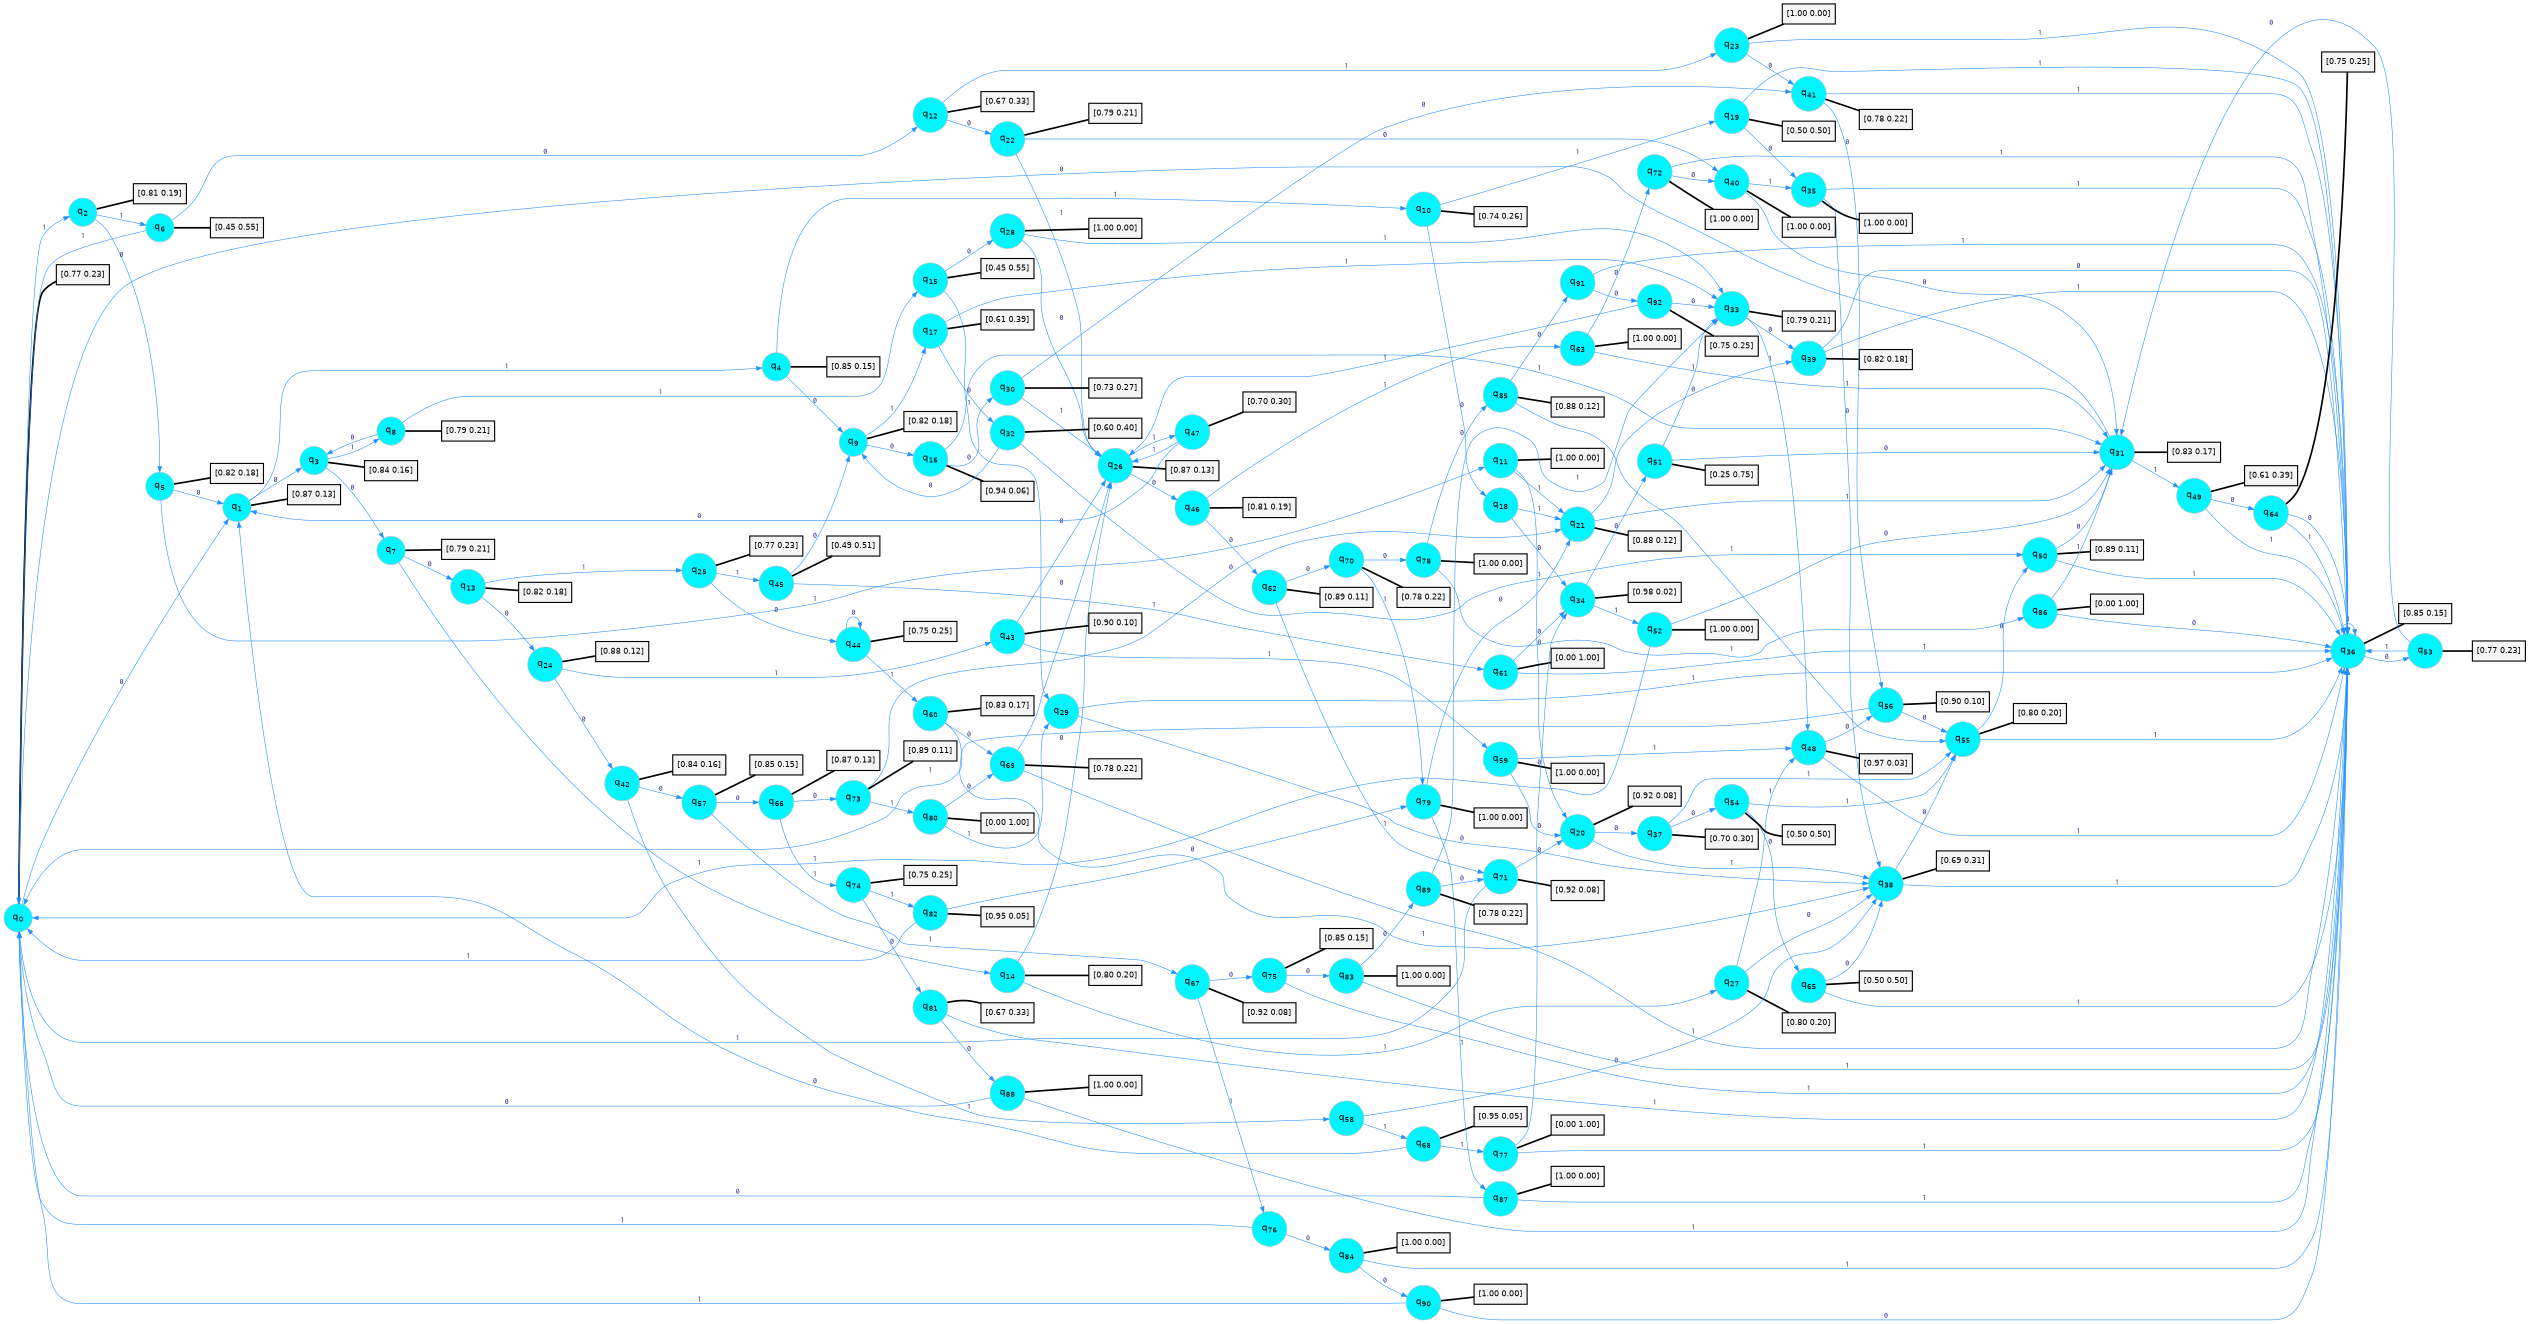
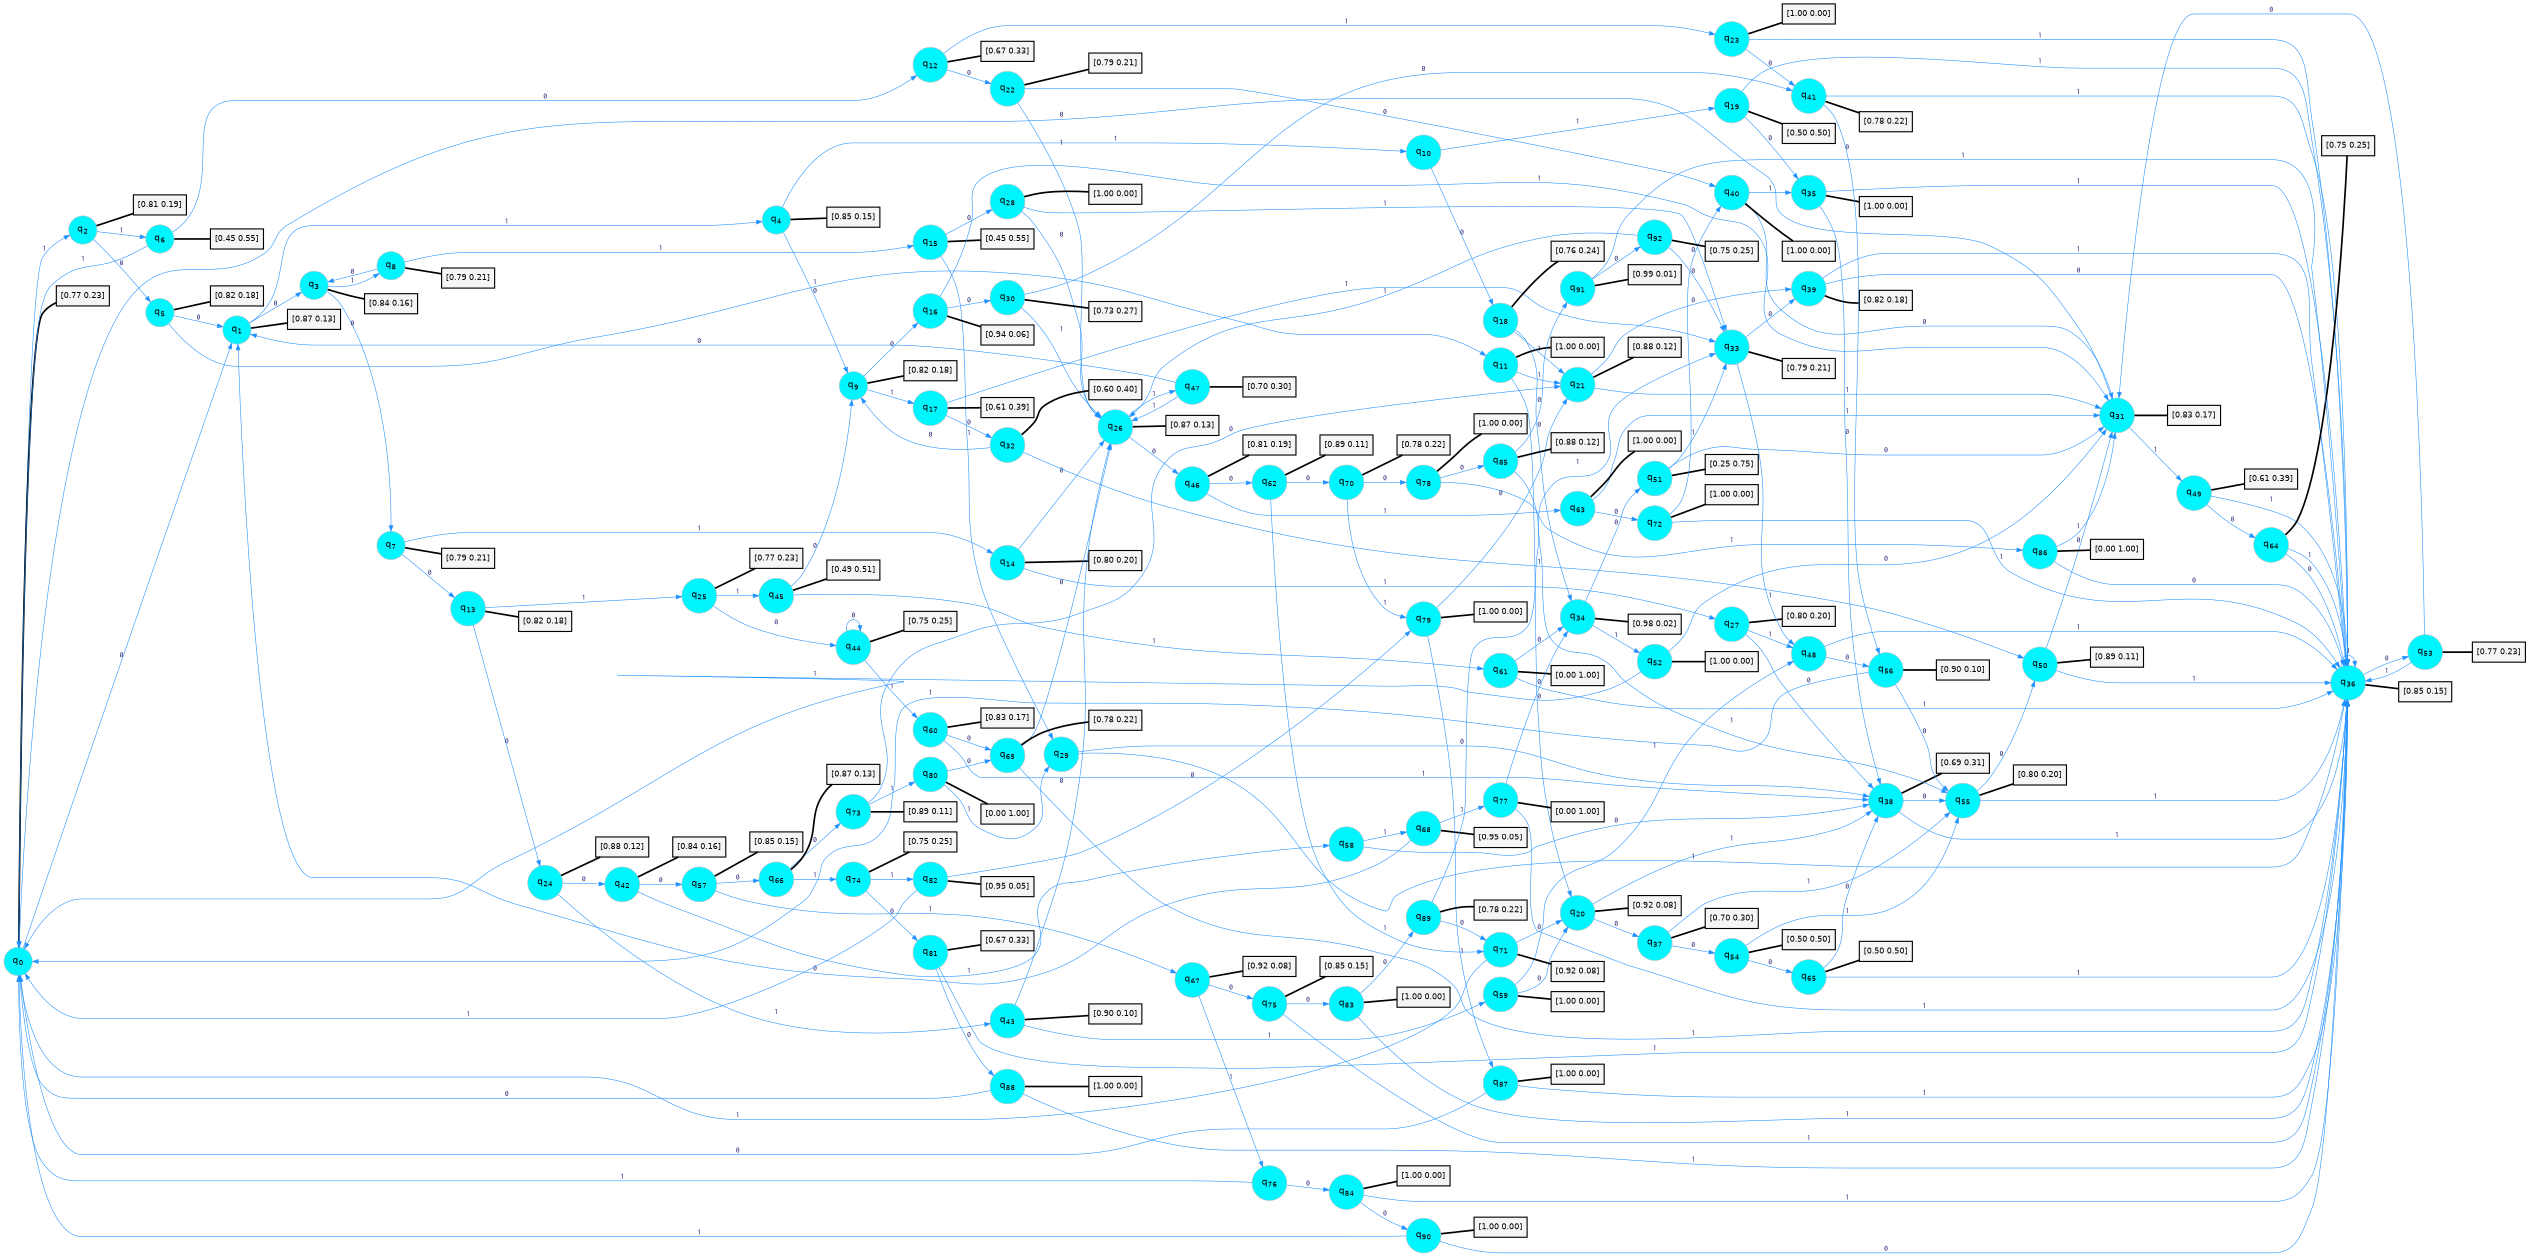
node "[0.74 0.26]": removed
node "[0.76 0.24]": added
node "[0.99 0.01]": added
node "[0.97 0.03]": removed
